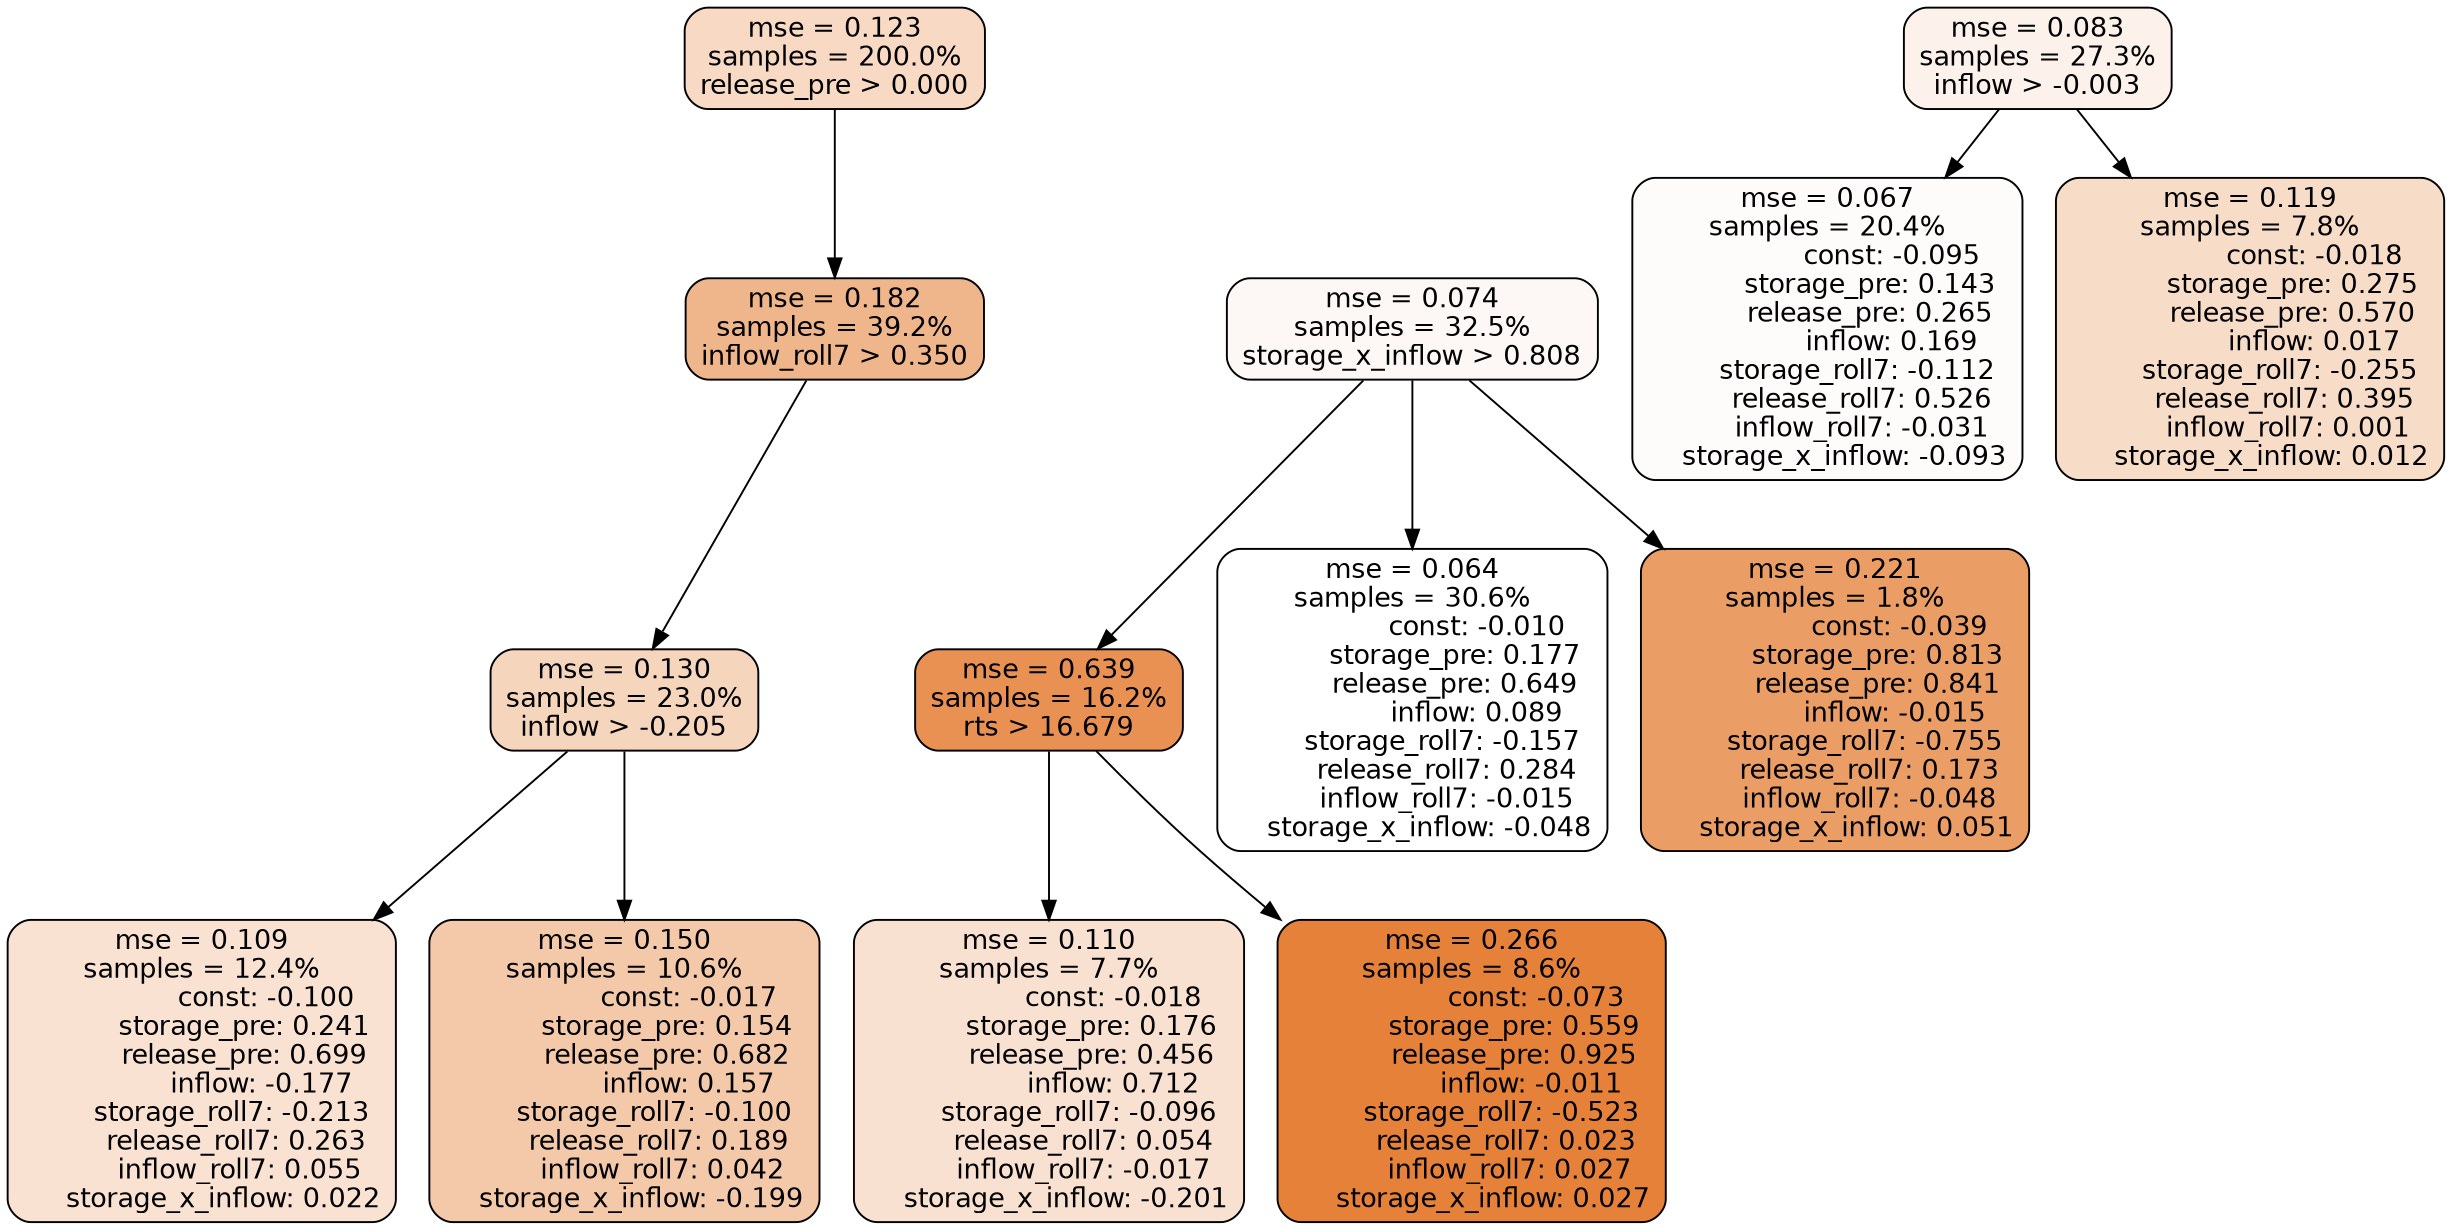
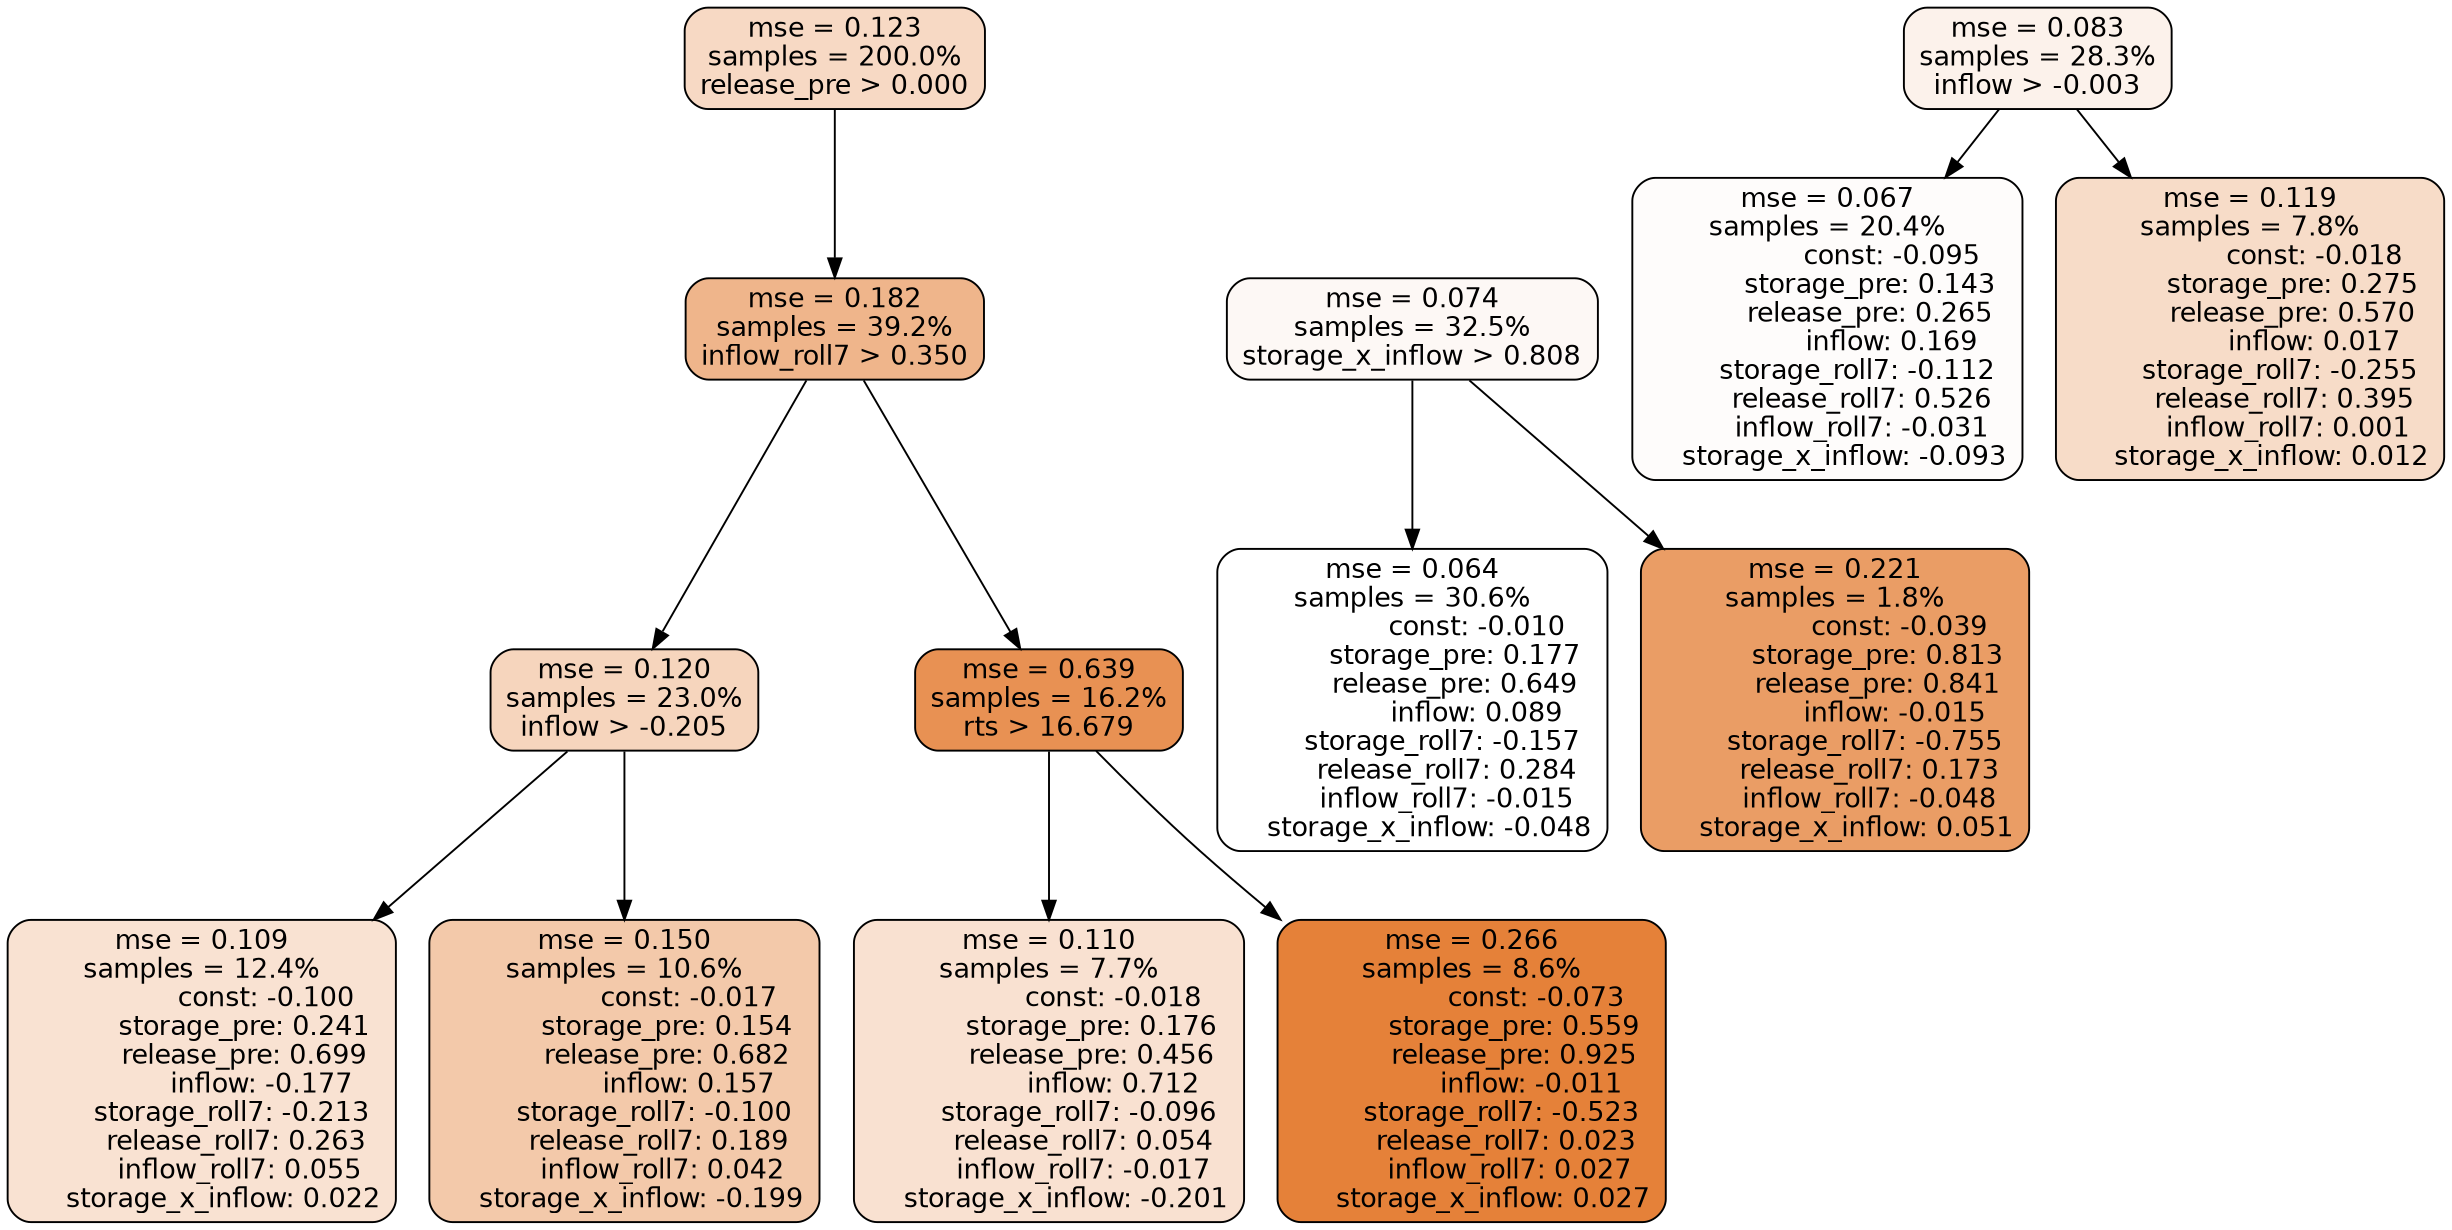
node "mse = 0.083 samples = 27.3% inflow > -0.003": label "mse = 0.083 samples = 27.3% inflow > -0.003" -> "mse = 0.083 samples = 28.3% inflow > -0.003"
edge "mse = 0.074 samples = 32.5% storage_x_inflow > 0.808" -> "mse = 0.639 samples = 16.2% rts > 16.679": now "mse = 0.182 samples = 39.2% inflow_roll7 > 0.350" -> "mse = 0.639 samples = 16.2% rts > 16.679"
node "mse = 0.130 samples = 23.0% inflow > -0.205": label "mse = 0.130 samples = 23.0% inflow > -0.205" -> "mse = 0.120 samples = 23.0% inflow > -0.205"
